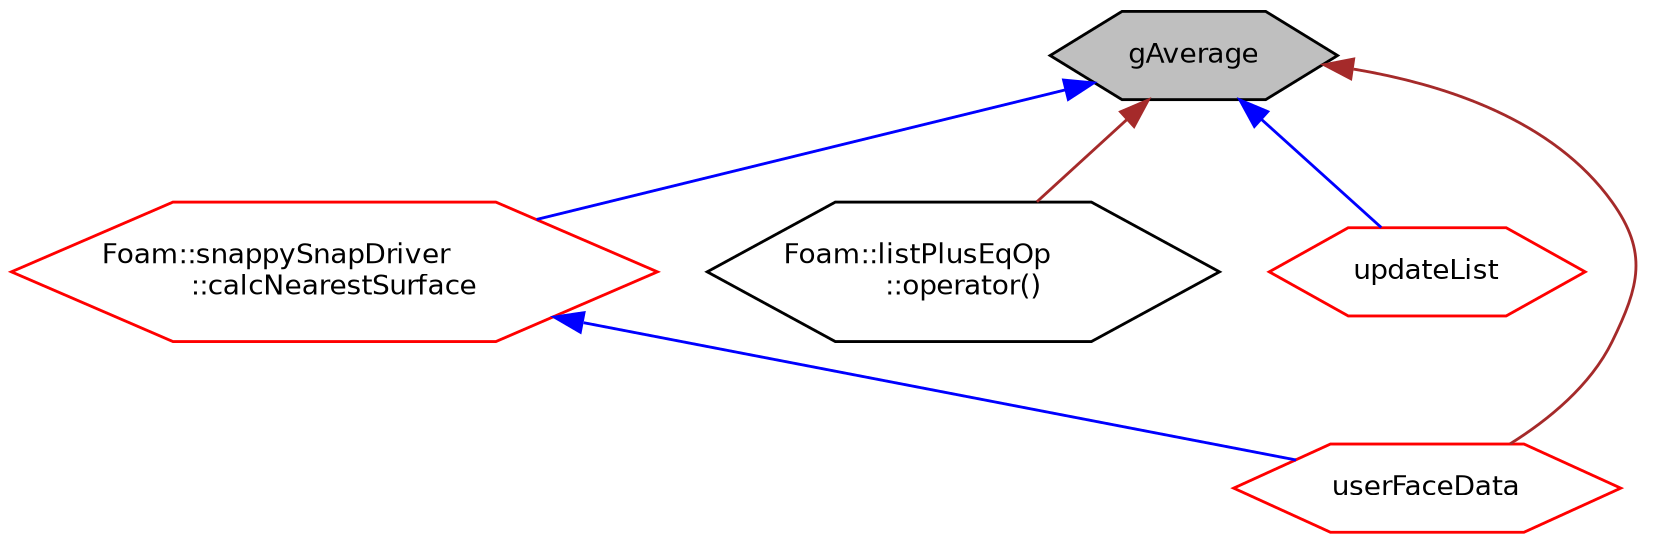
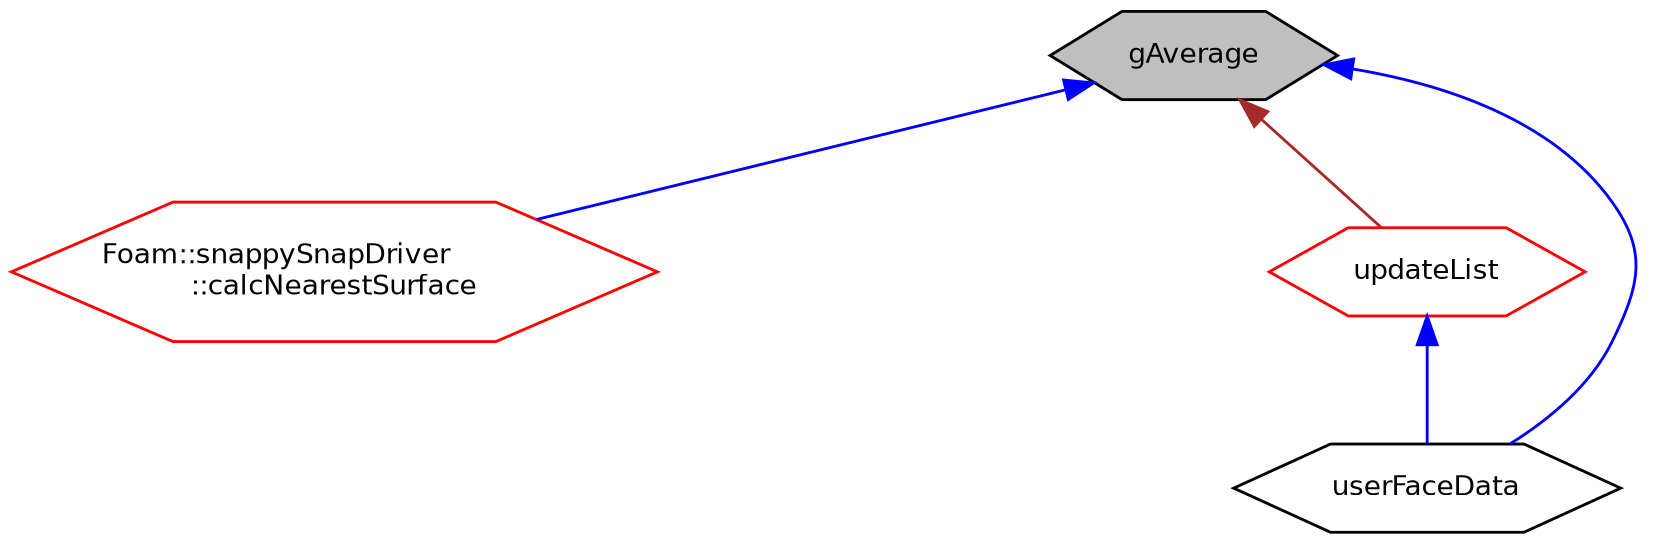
edge "updateList" -> "gAverage": color blue -> brown
edge "userFaceData" -> "gAverage": color brown -> blue
node "Foam::listPlusEqOp ::operator()": removed
edge "userFaceData" -> "Foam::snappySnapDriver ::calcNearestSurface": now "userFaceData" -> "updateList"
node "userFaceData": color red -> black
